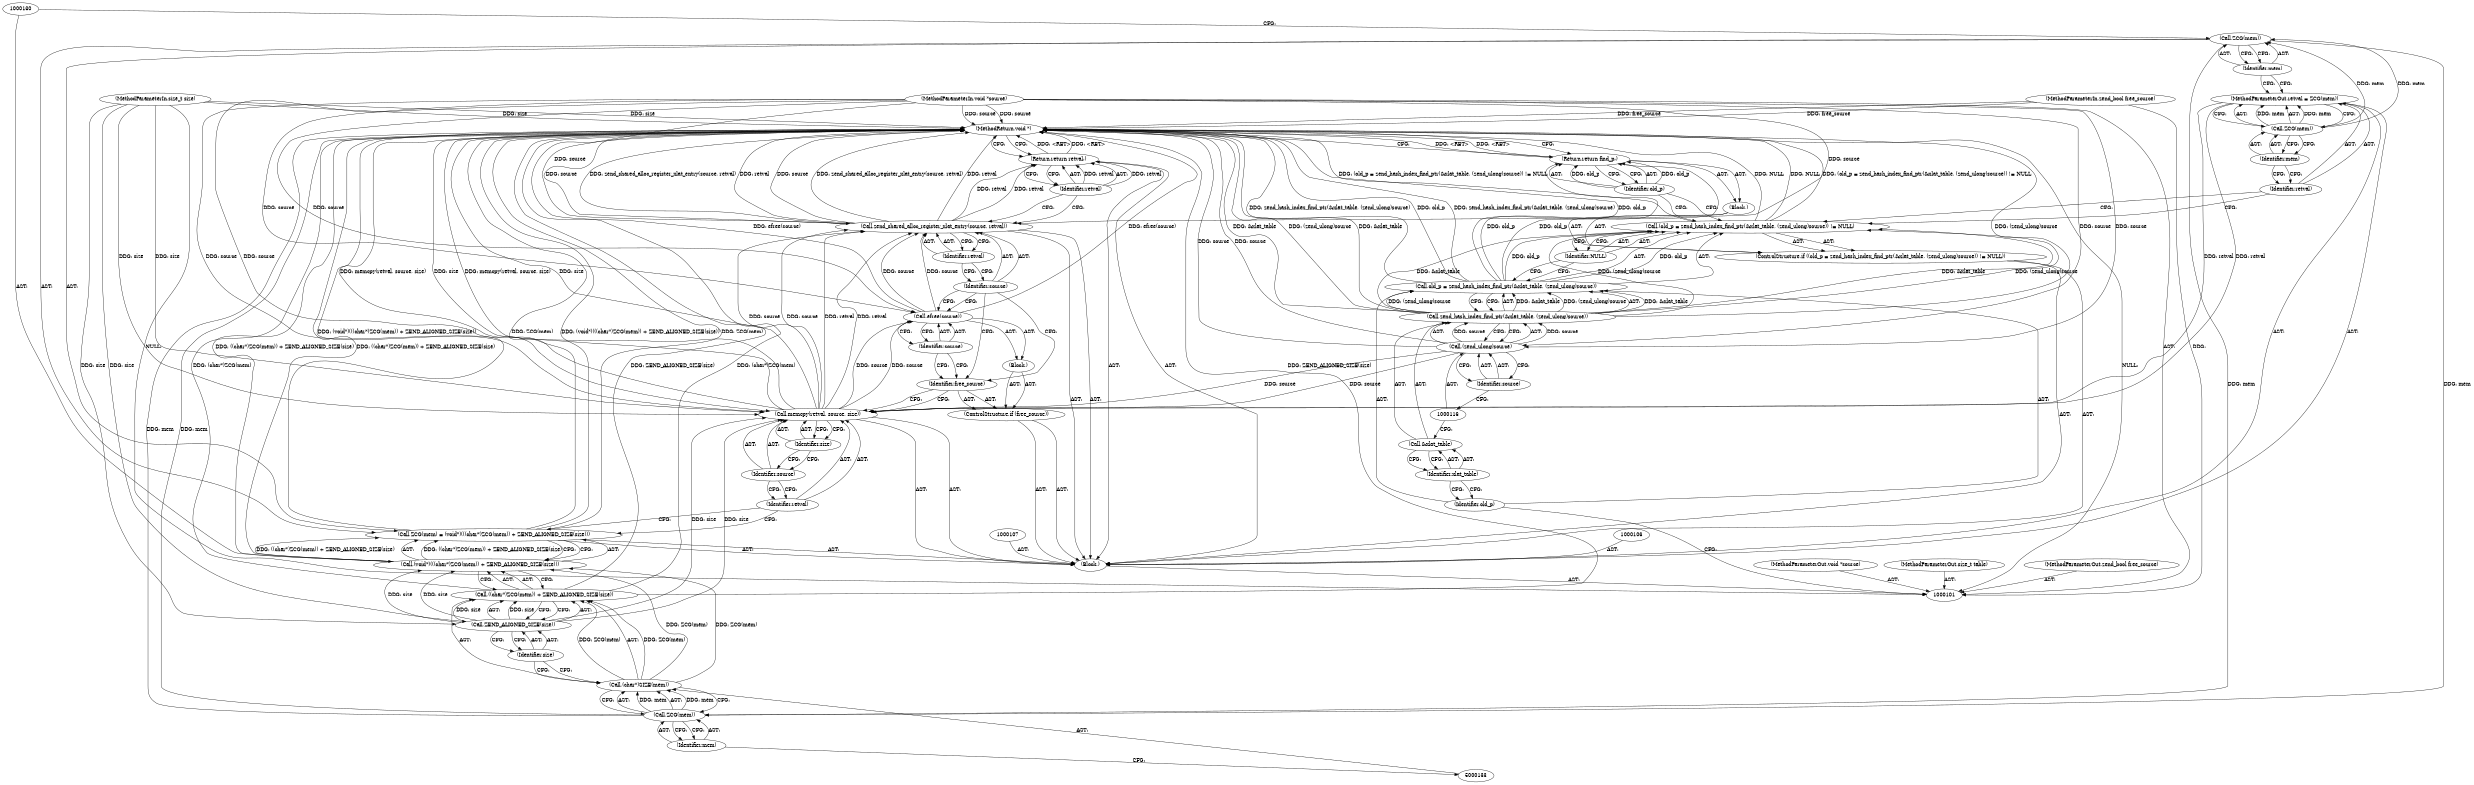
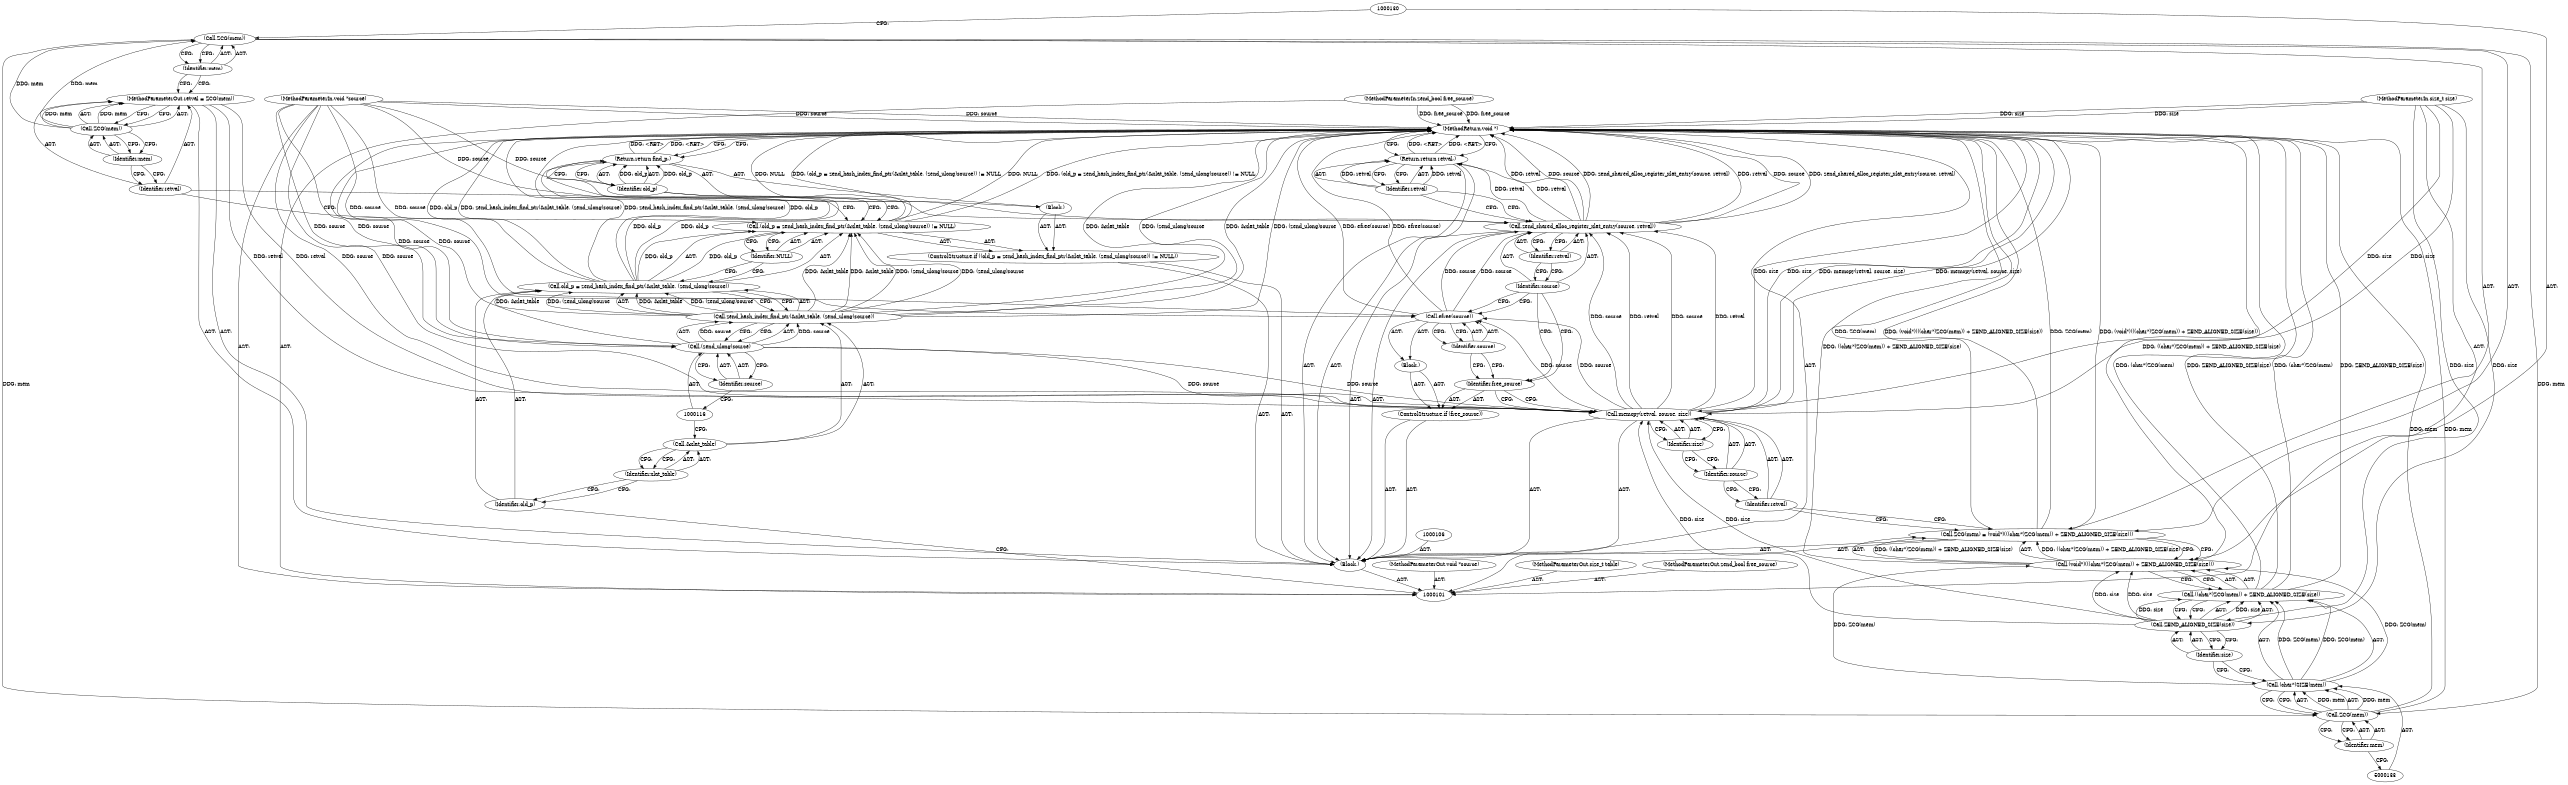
edge "(MethodParameterIn,size_t size)" -> "1000101": label "NULL: " -> "AST: "
edge "(MethodParameterIn,zend_bool free_source)" -> "1000101": label "DDG: " -> "AST: "
edge "(MethodReturn,void *)" -> "1000101": label "NULL: " -> "AST: "
node "1000107": removed
